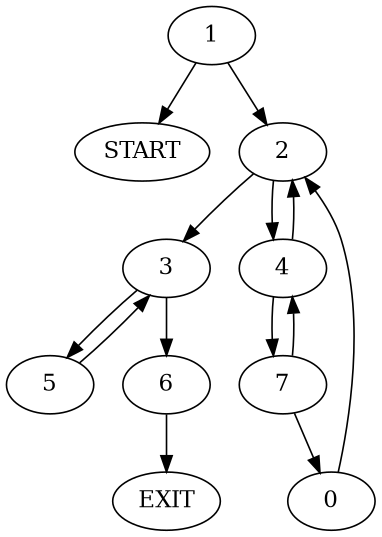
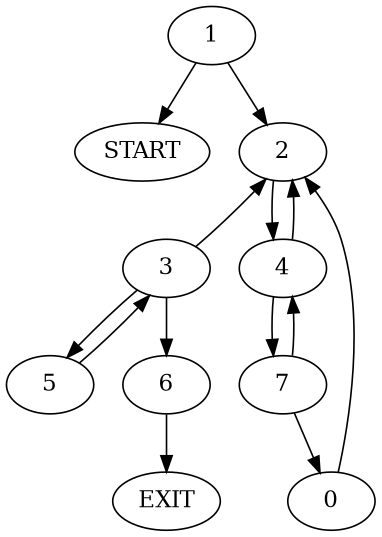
edge "2" -> "3": reversed
